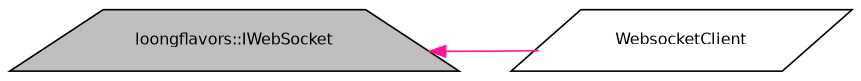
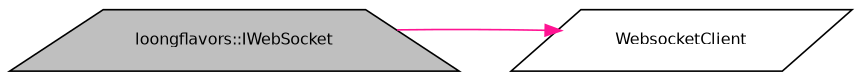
edge "WebsocketClient" -> "loongflavors::IWebSocket": reversed
